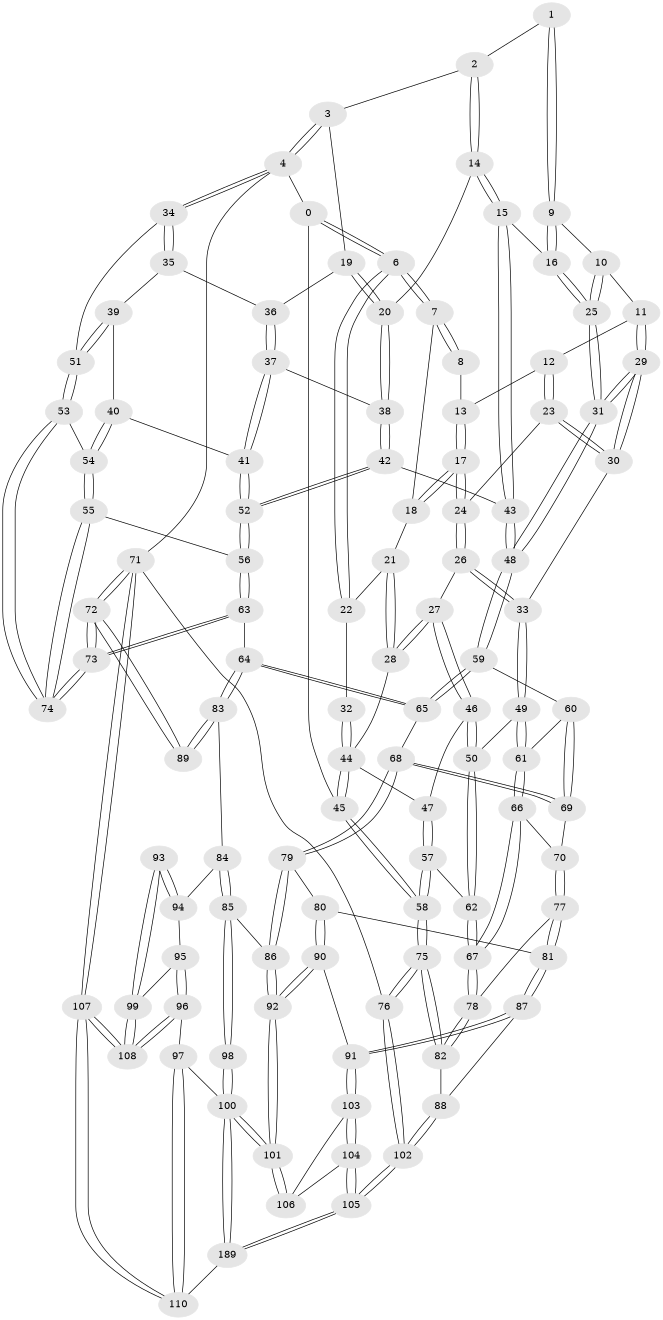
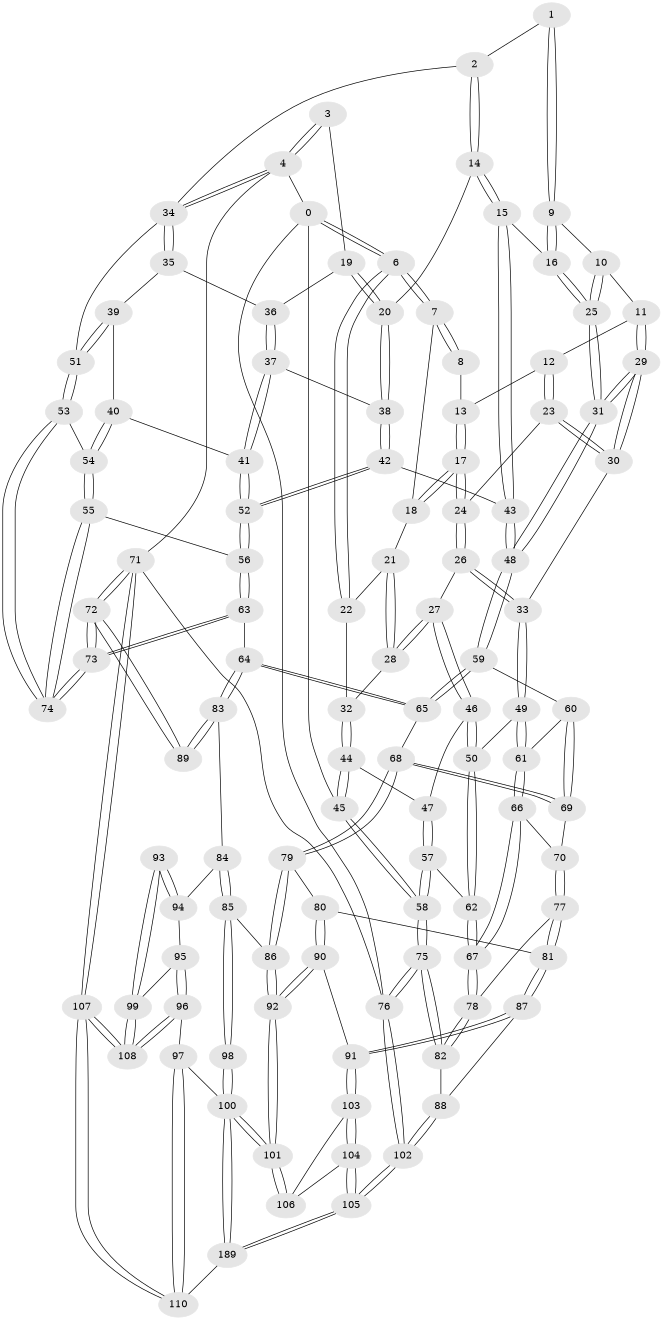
edge "2" -- "3": now "2" -- "34"
edge "0" -- "76": added
edge "28" -- "44": now "28" -- "32"
